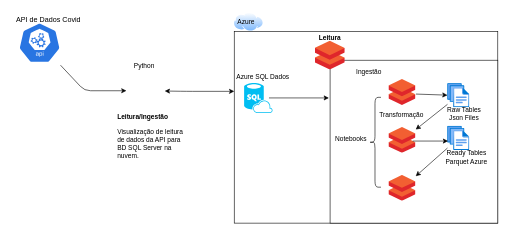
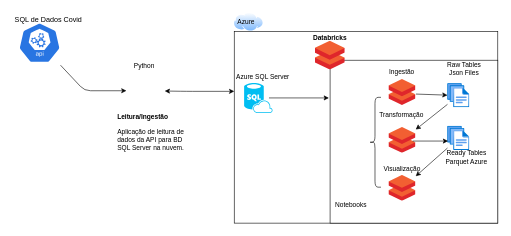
node "API de Dados Covid": label "API de Dados Covid" -> "SQL de Dados Covid"
node "Leitura": label "Leitura" -> "Databricks"
node "Ingestão": moved (369, 72) -> (402, 72)
node "Azure SQL Dados": label "Azure SQL Dados" -> "Azure SQL Server"
node "Raw Tables Json Files": moved (464, 114) -> (464, 69)
node "Leitura/IngestãoVisualização de leitura de dados da API para BD SQL Server na nuvem.": label "Leitura/IngestãoVisualização de leitura de dados da API para BD SQL Server na nuvem." -> "Leitura/IngestãoAplicação de leitura de dados da API para BD SQL Server na nuvem."
node "Notebooks": moved (351, 140) -> (351, 206)
node "Visualização": added
